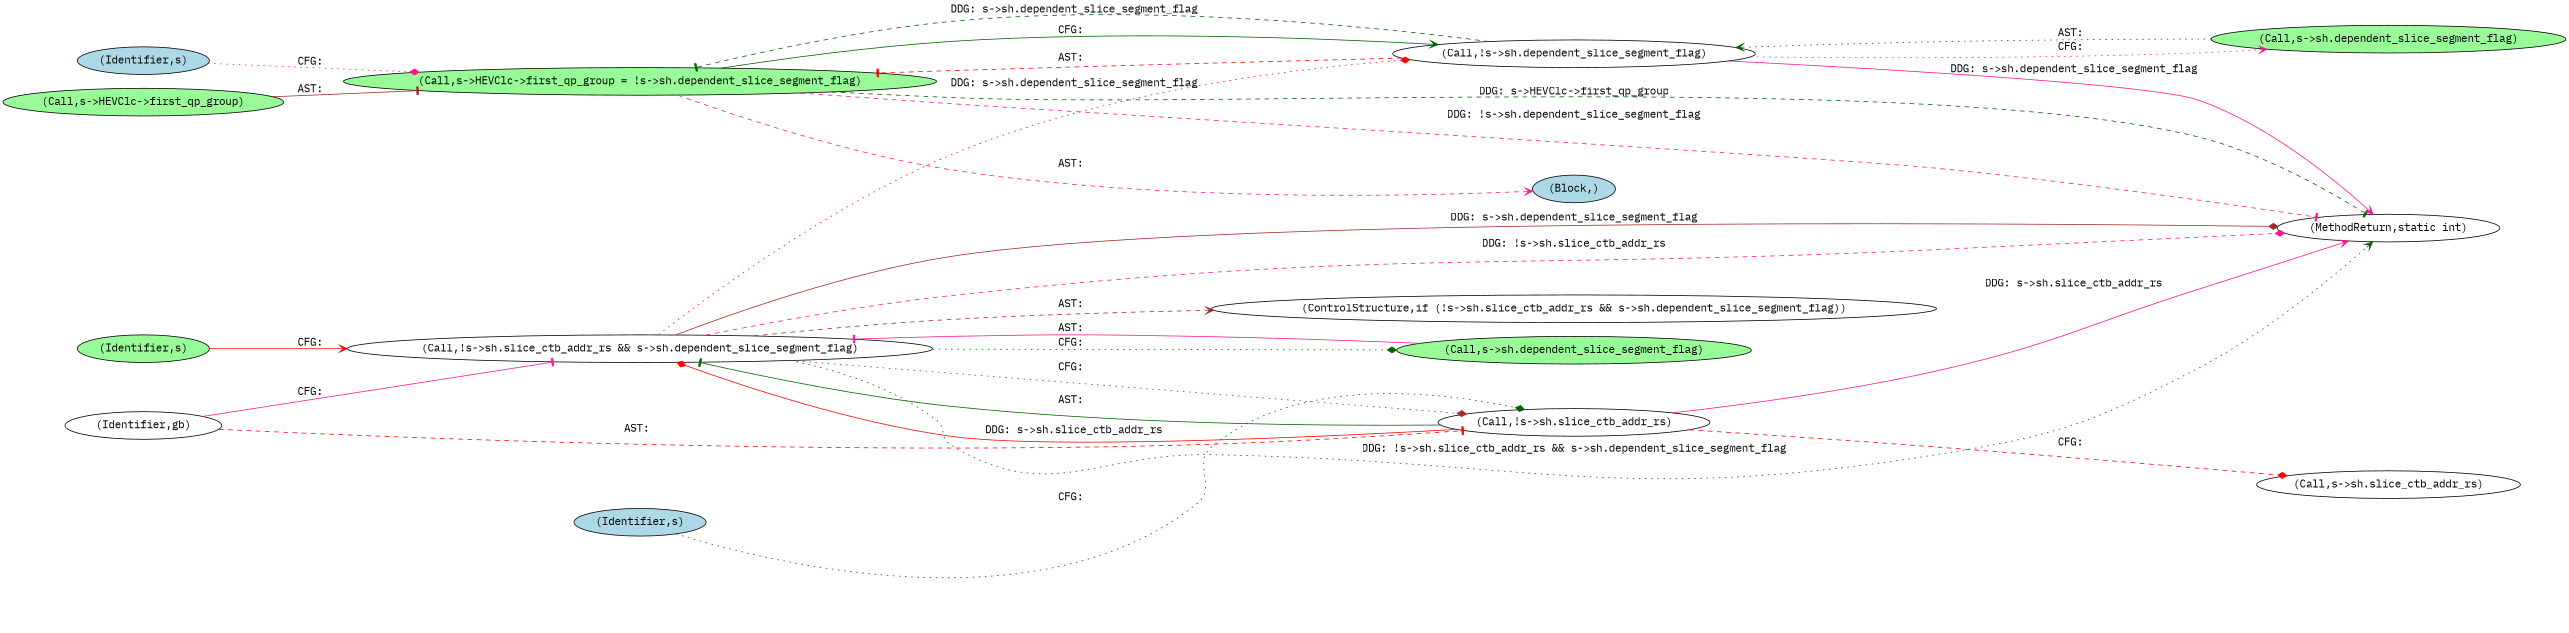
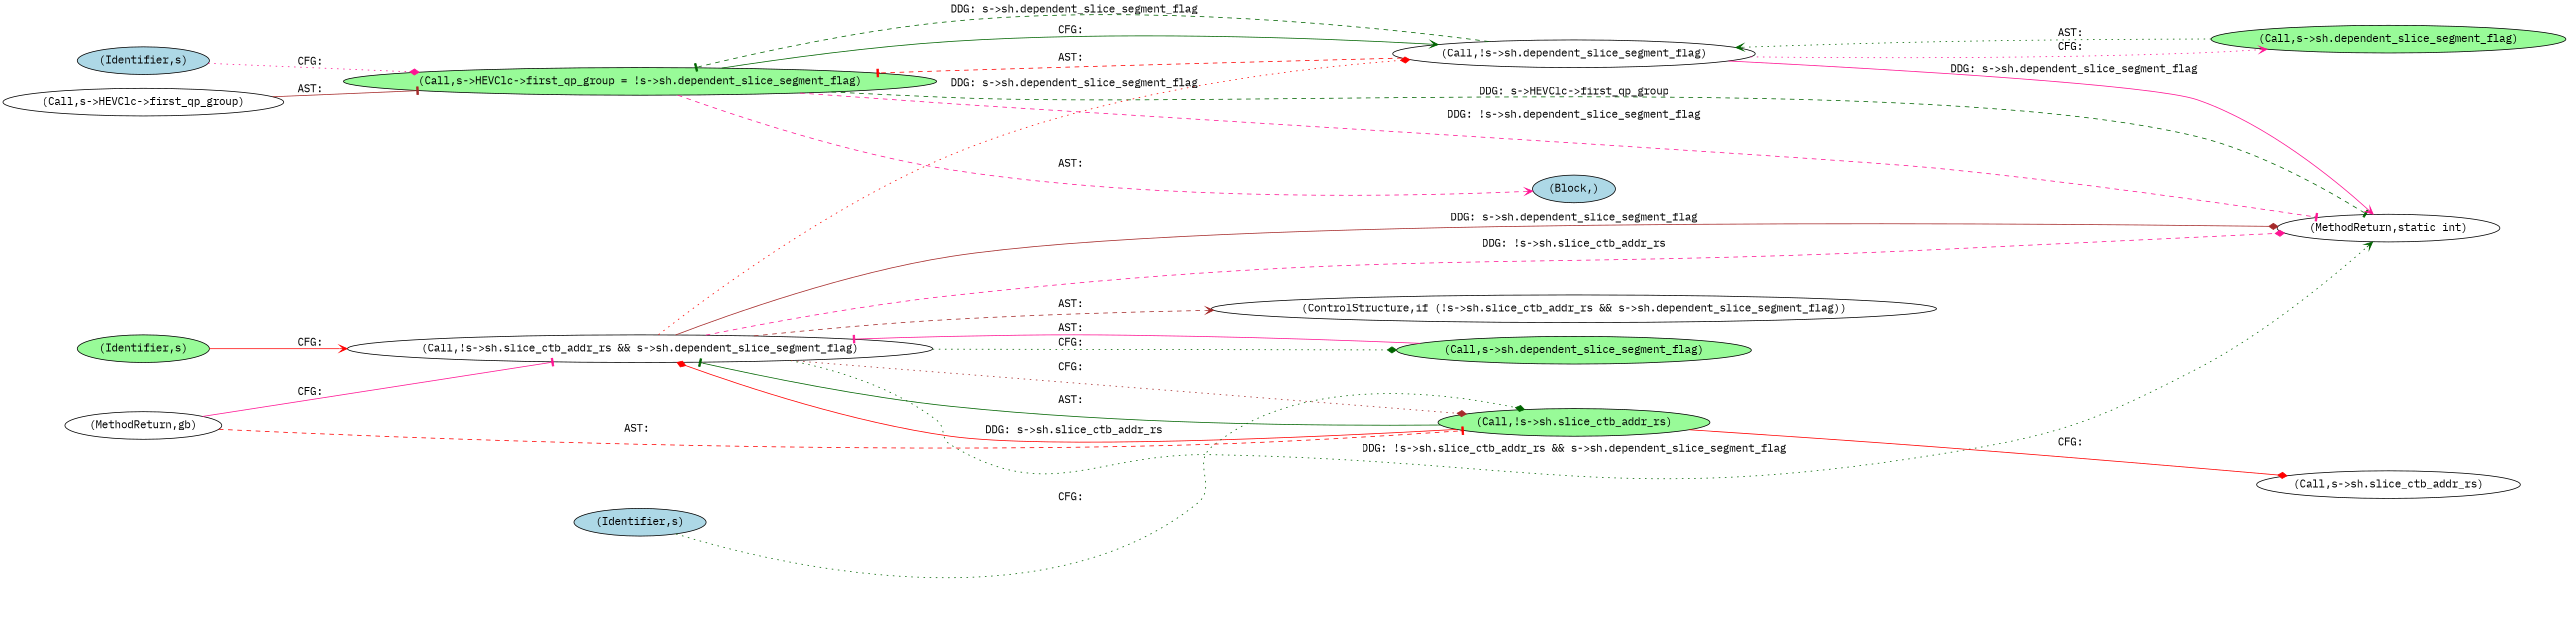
node "(Call,s->HEVClc->first_qp_group)": fillcolor palegreen -> white
edge "(Call,!s->sh.slice_ctb_addr_rs)" -> "(MethodReturn,static int)": removed, label "DDG: s->sh.slice_ctb_addr_rs"
node "(Call,!s->sh.slice_ctb_addr_rs)": fillcolor white -> palegreen
node "(Identifier,gb)": label "(Identifier,gb)" -> "(MethodReturn,gb)"
edge "(Call,!s->sh.slice_ctb_addr_rs)" -> "(Call,s->sh.slice_ctb_addr_rs)": style dashed -> solid
